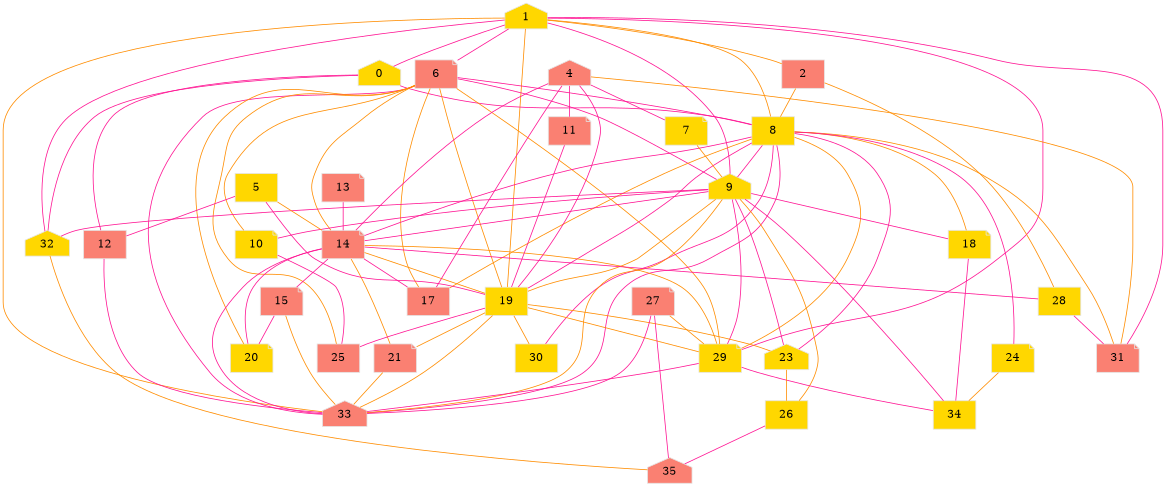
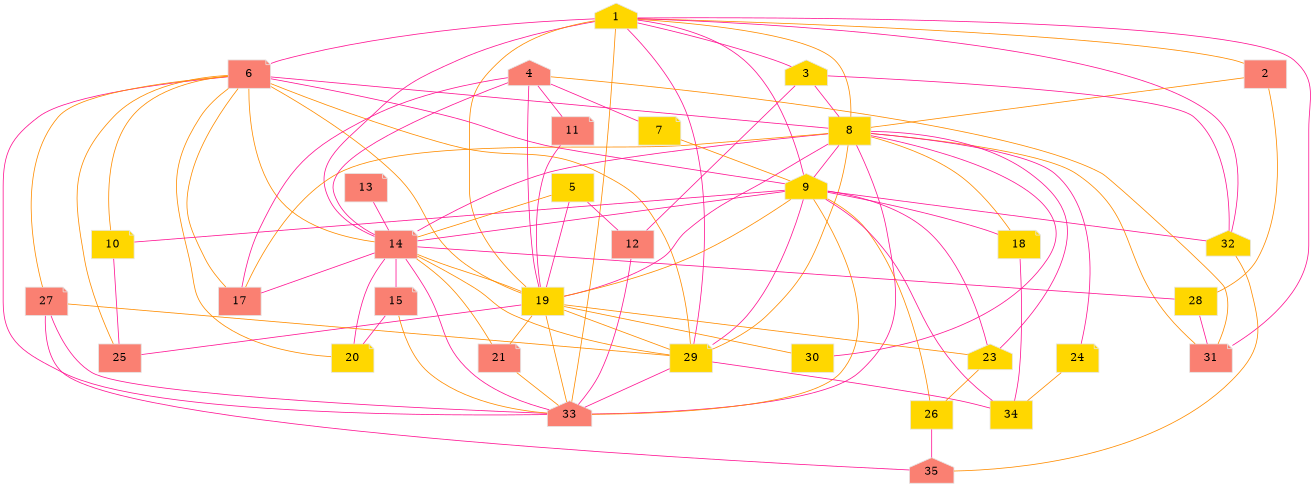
node "0": label "0" -> "3"
edge "1" -- "14": added
edge "6" -- "27": added
